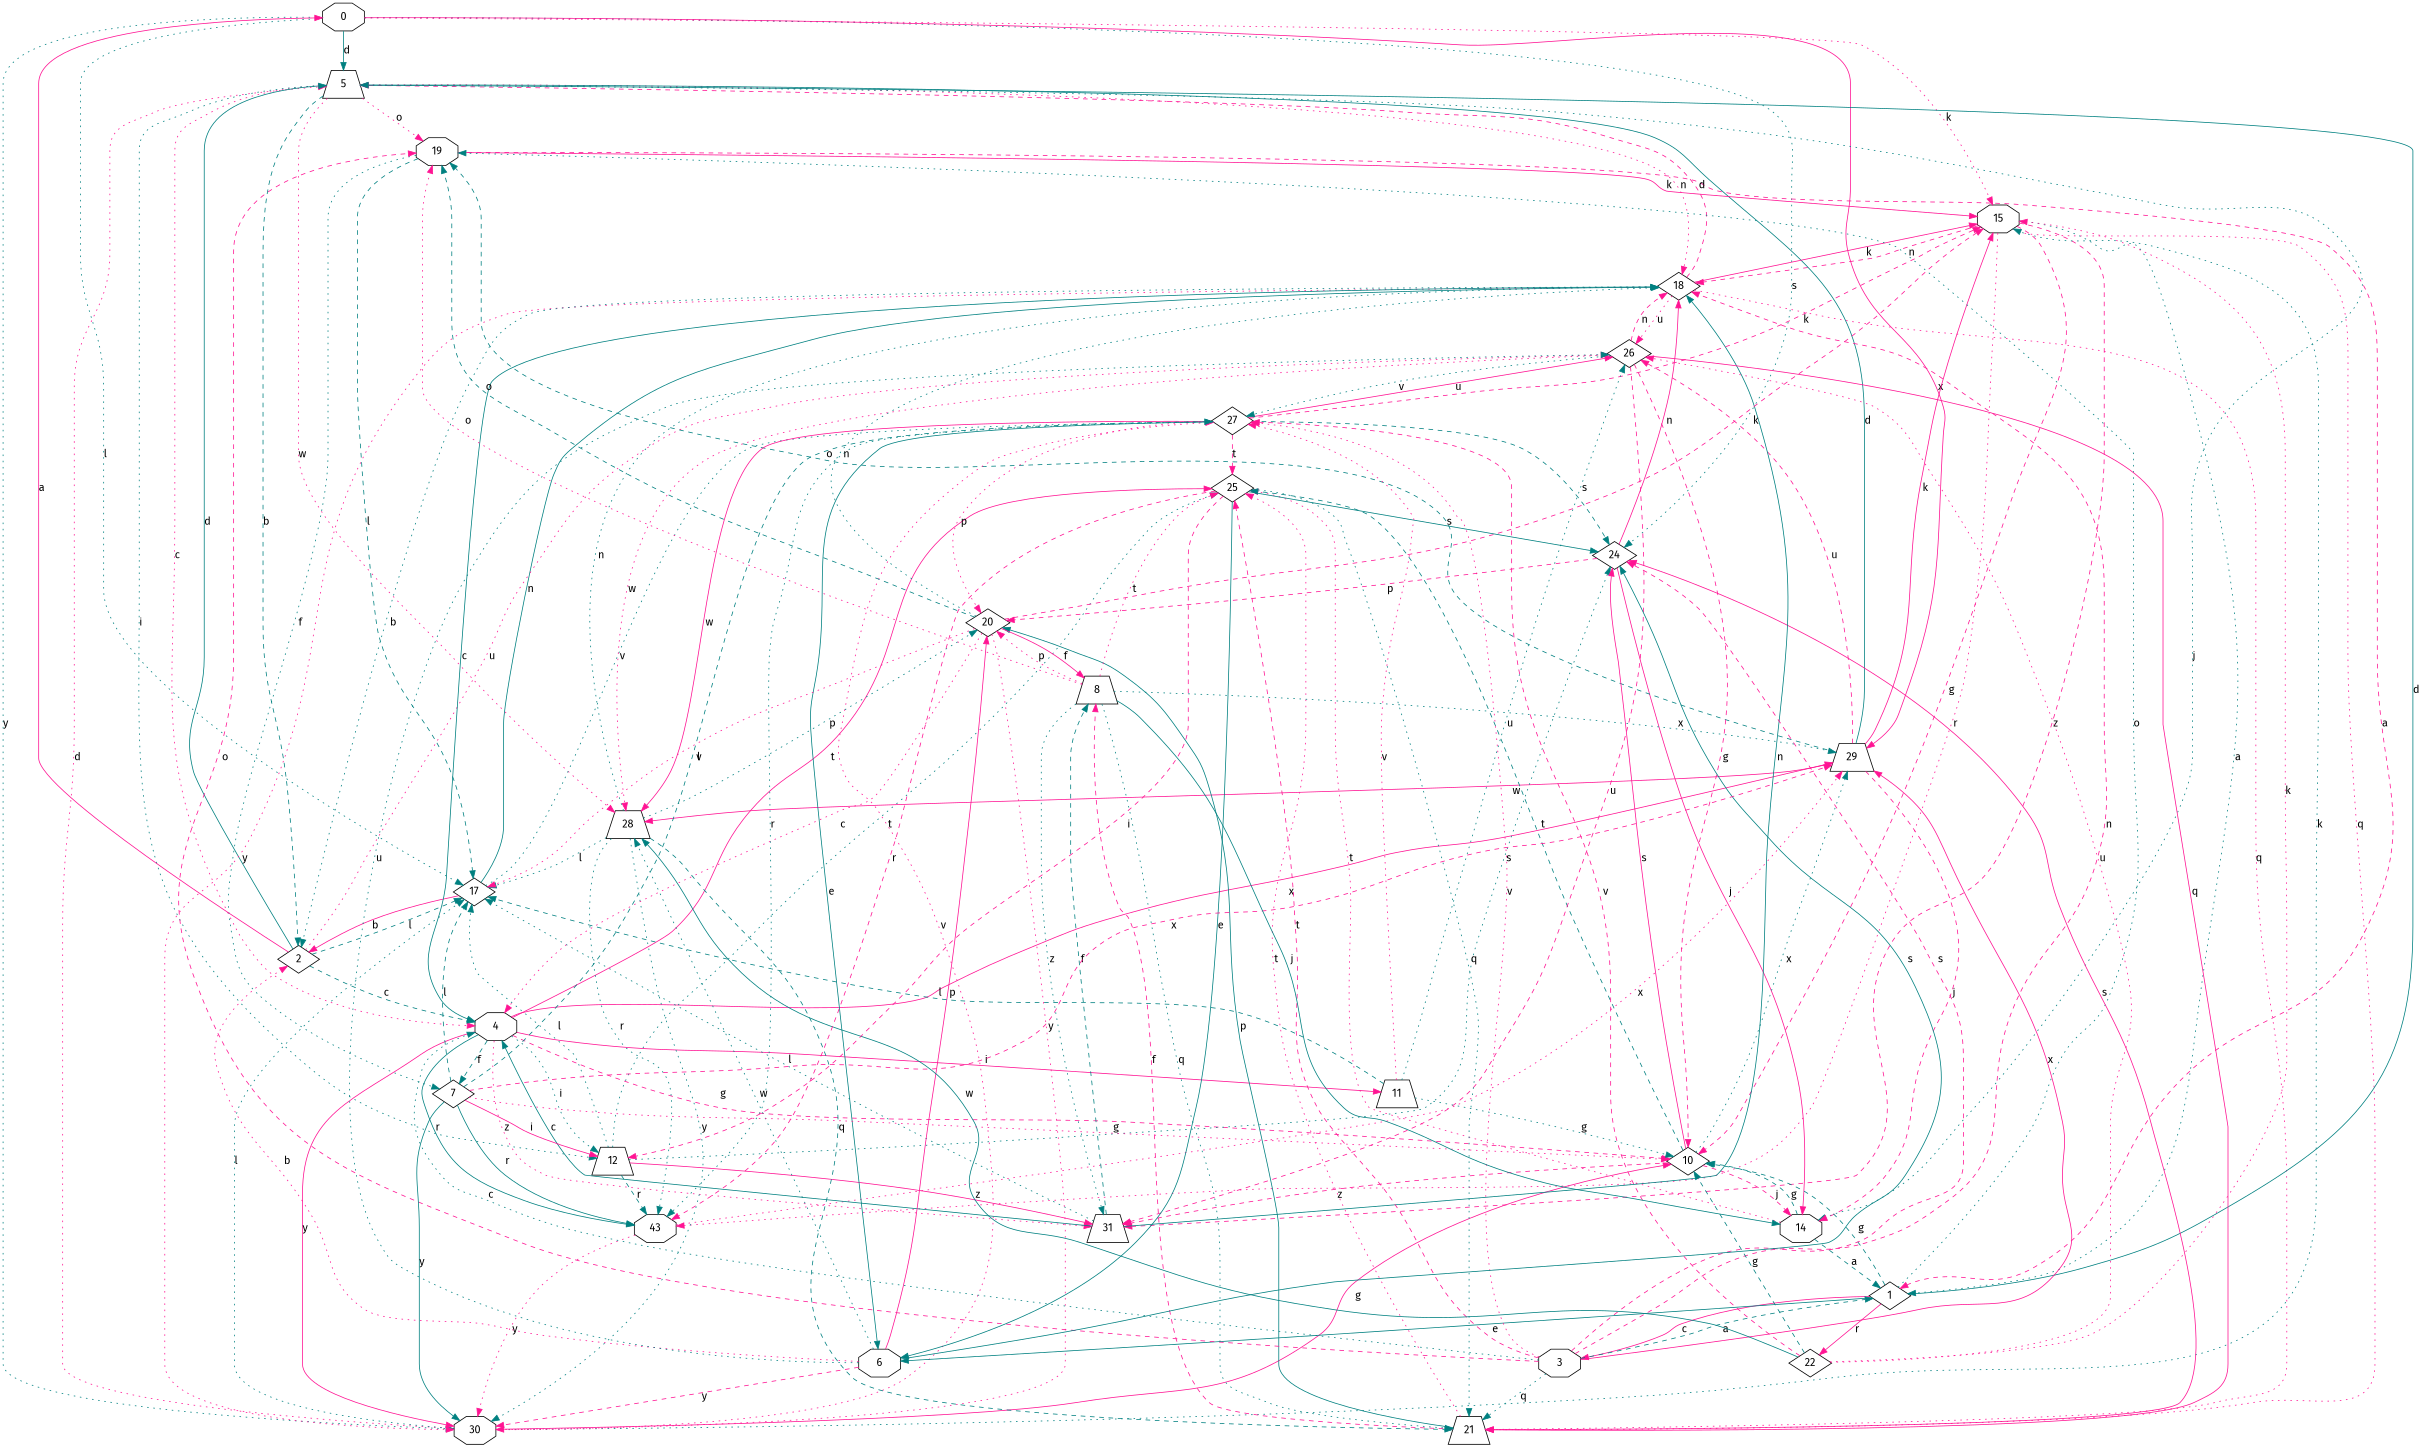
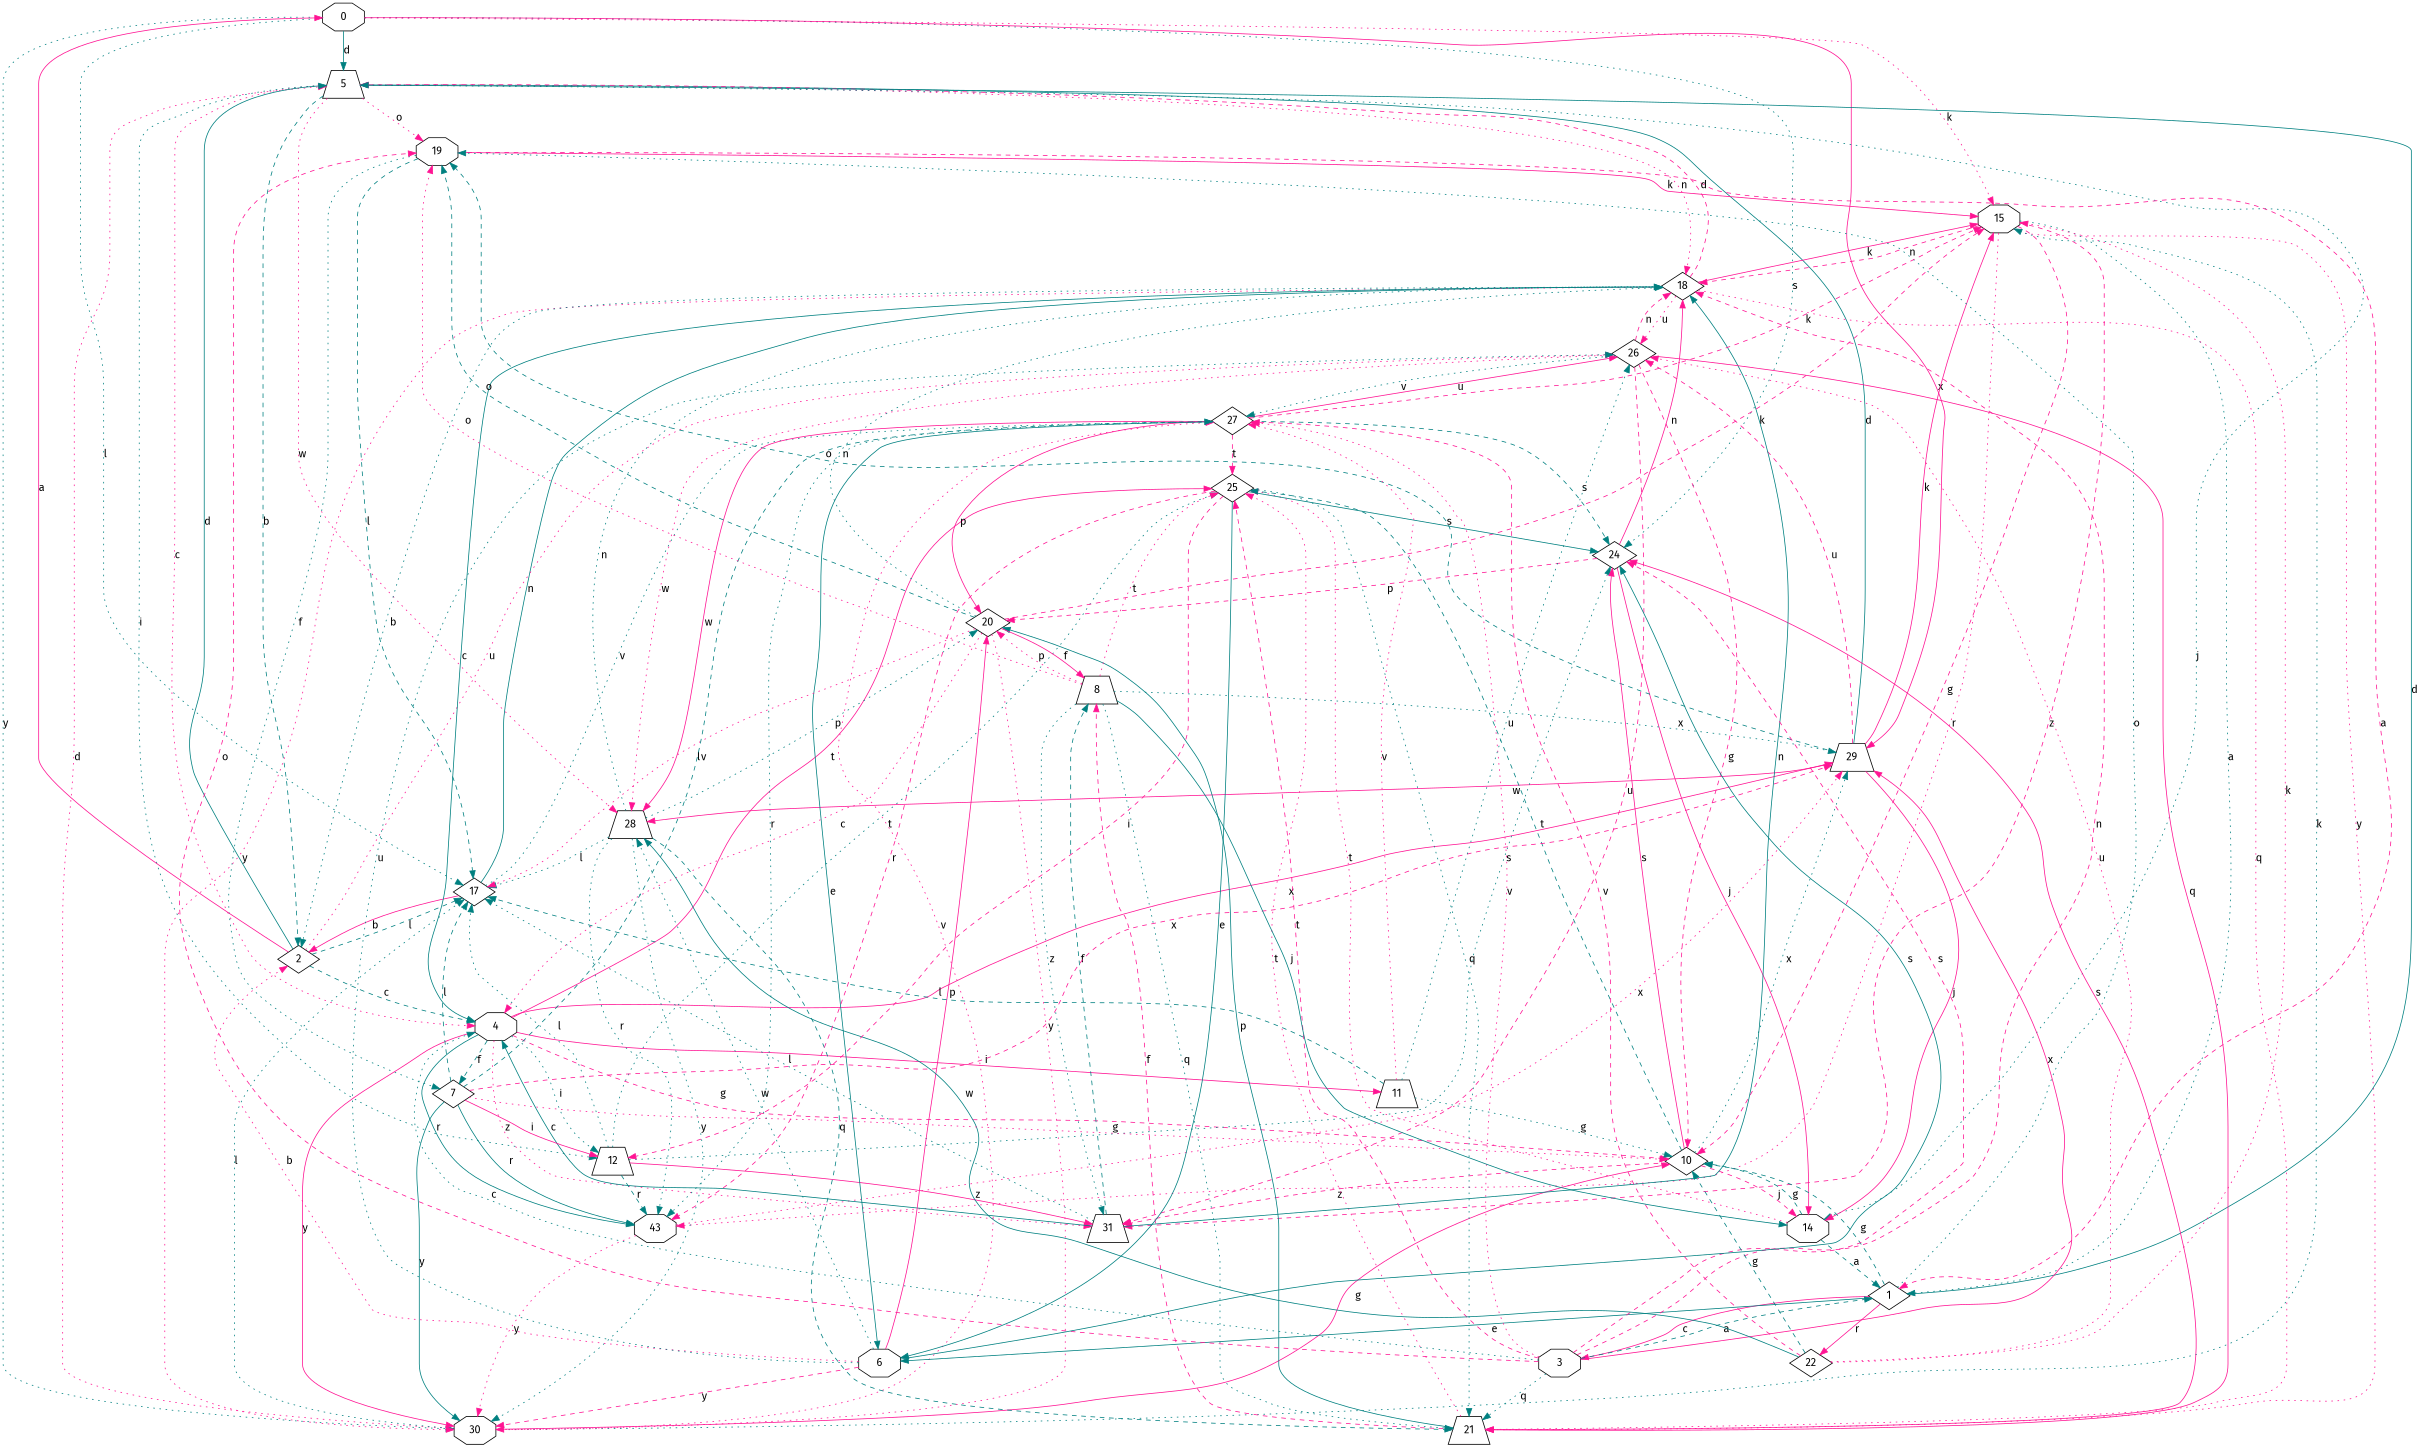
edge "27" -> "20": style dotted -> solid
edge "15" -> "21": label "q" -> "y"
edge "29" -> "14": style dashed -> solid
